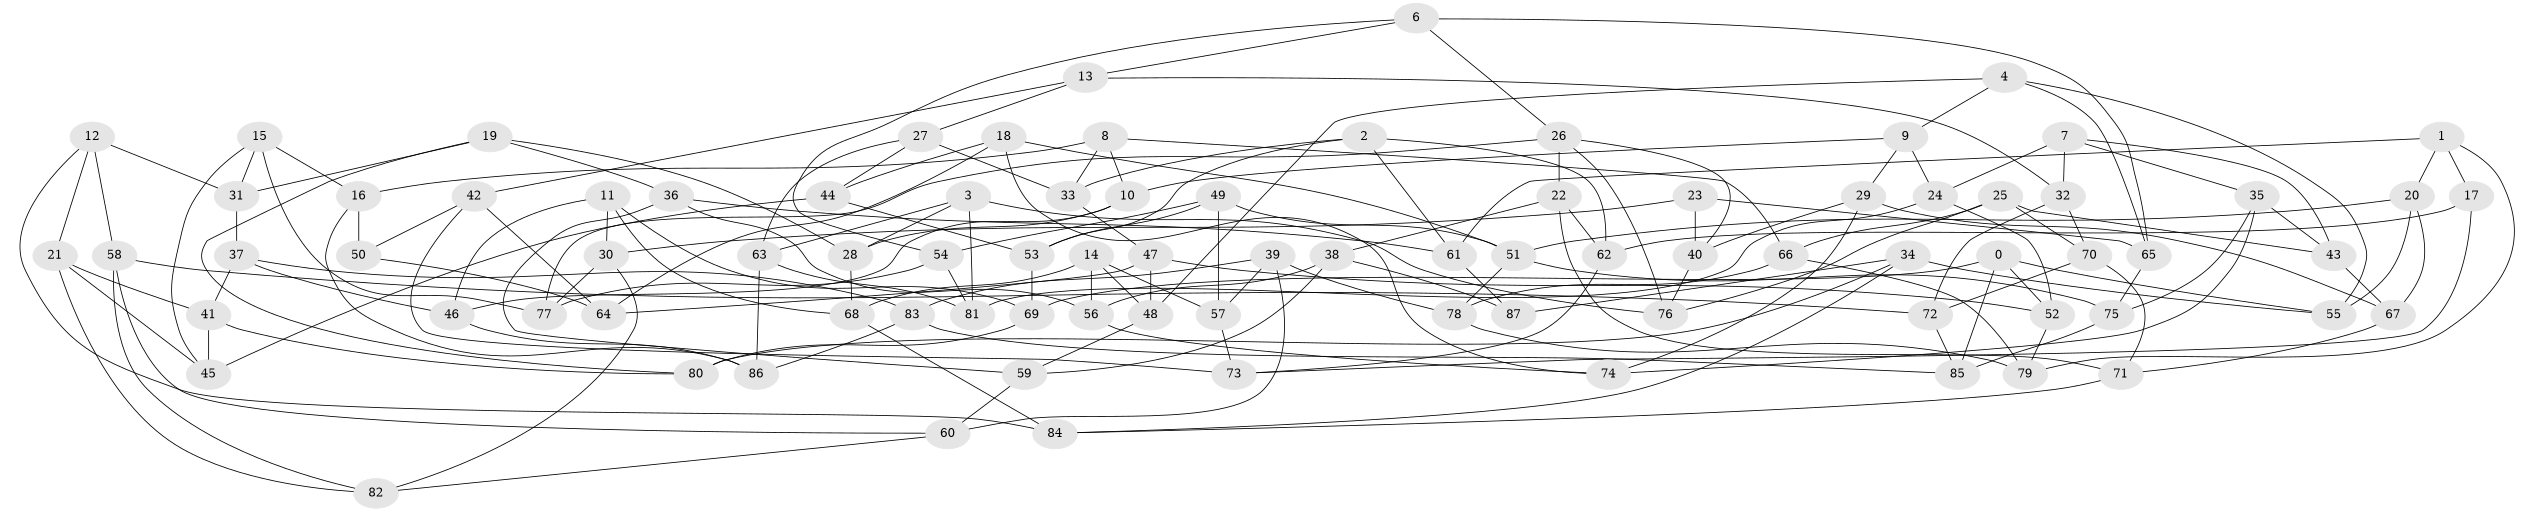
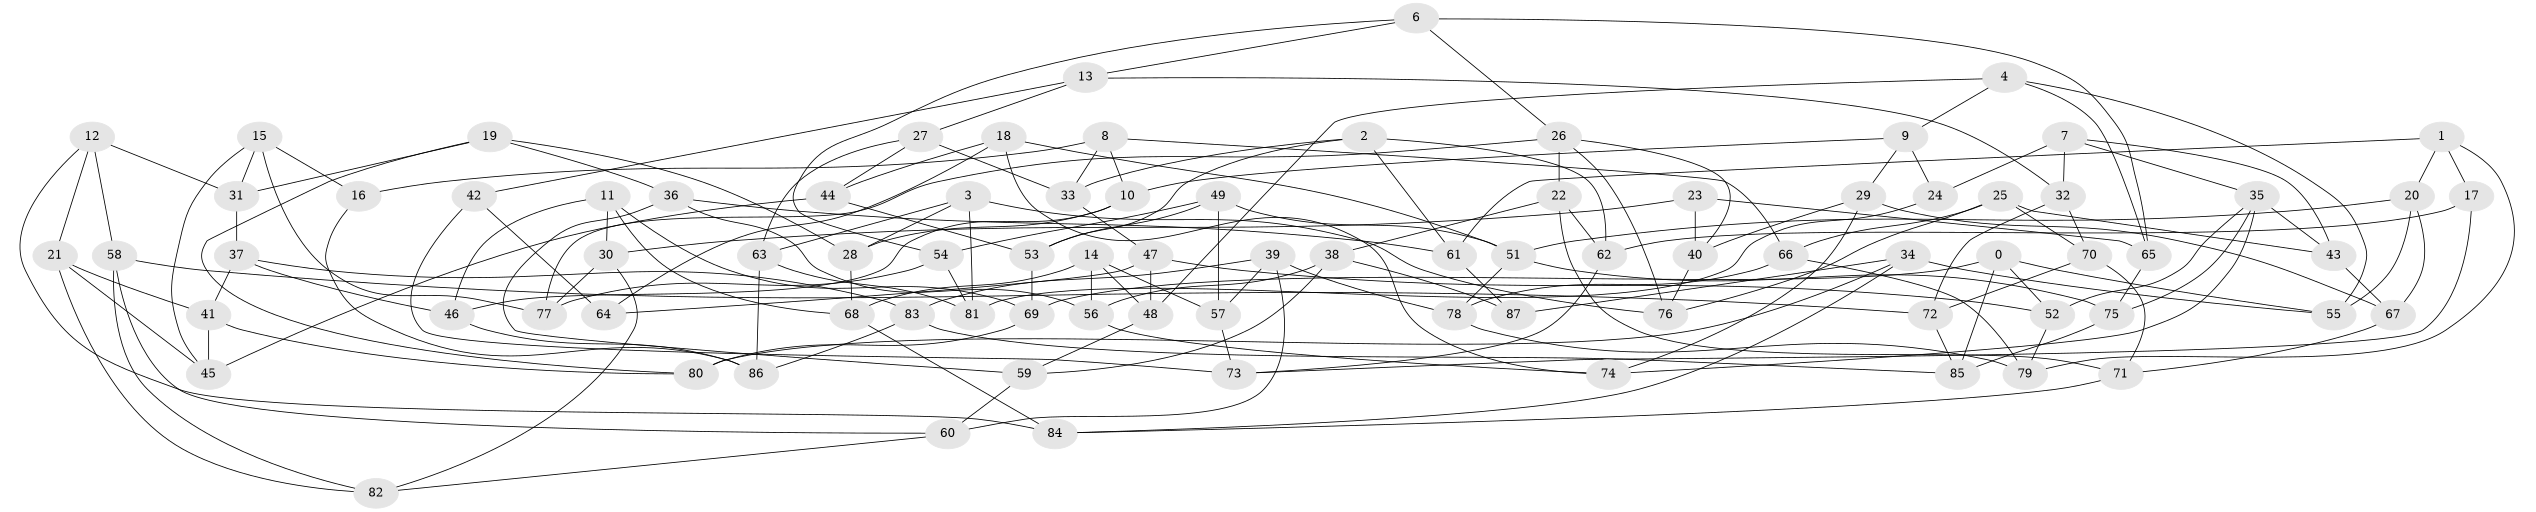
edge "24" -- "52": now "35" -- "52"
node "50": removed
